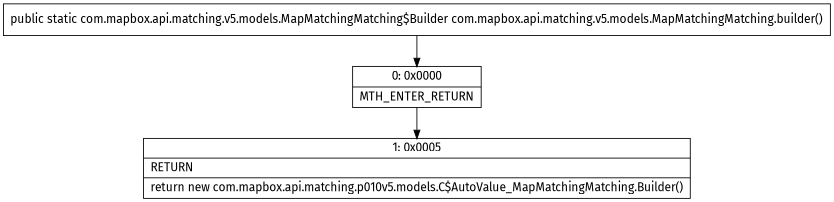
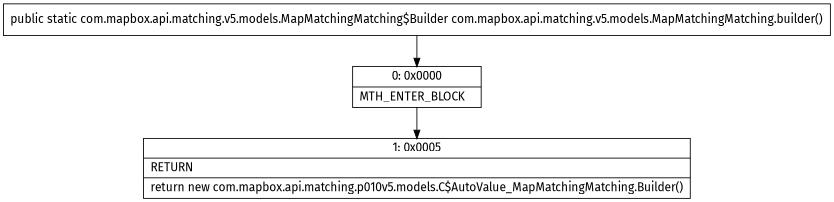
node "0: 0x0000": text "MTH_ENTER_RETURN" -> "MTH_ENTER_BLOCK"
